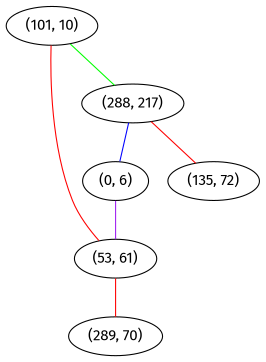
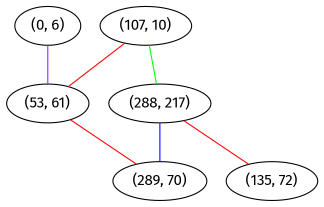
node "(101, 10)": label "(101, 10)" -> "(107, 10)"
edge "(288, 217)" -- "(0, 6)": now "(288, 217)" -- "(289, 70)"
